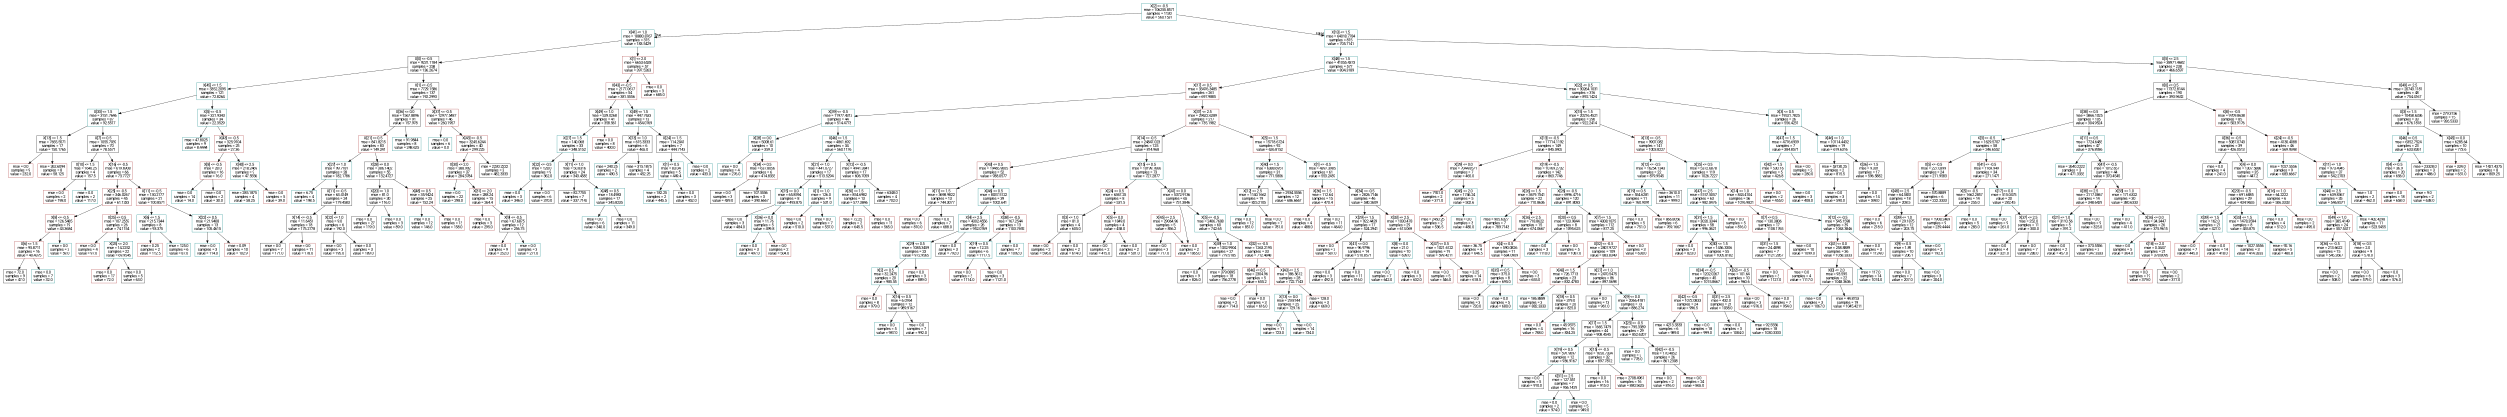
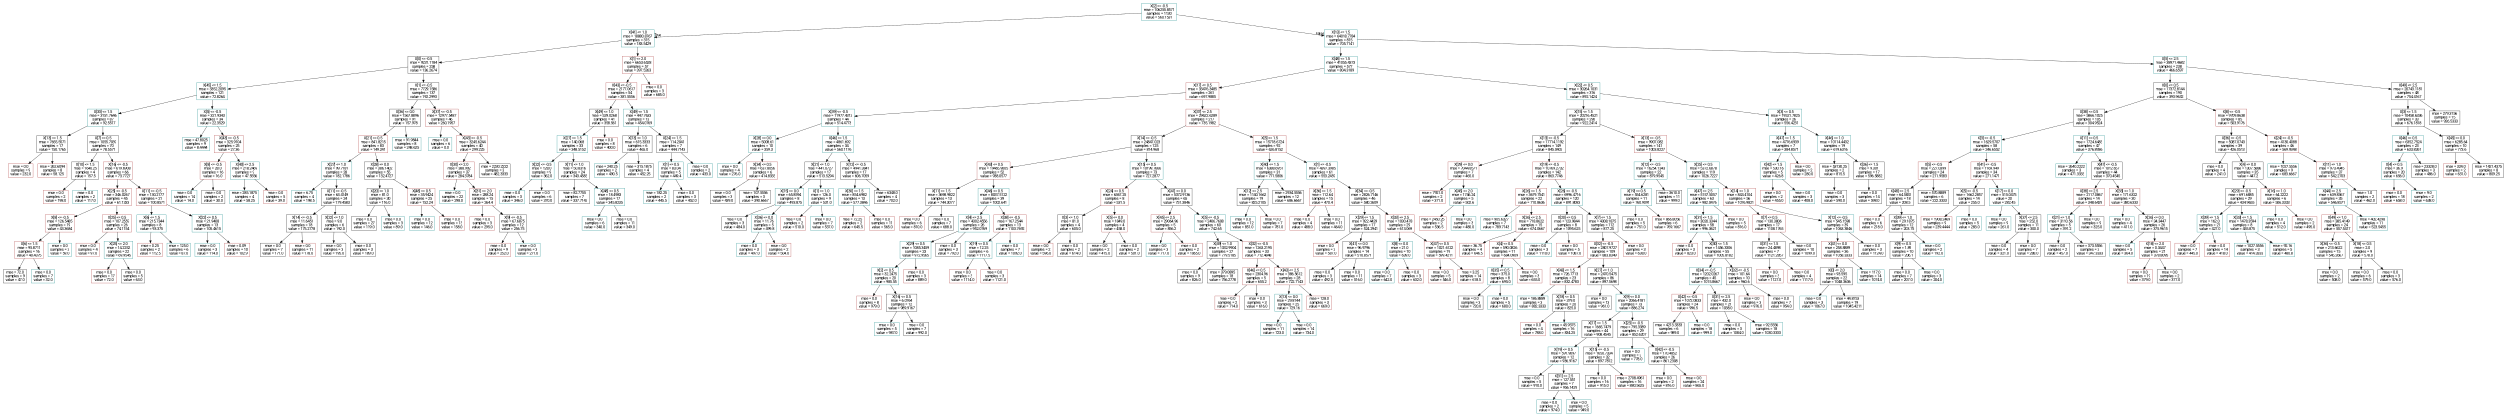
edge "X[41] <= 0.0 mse = 5372.9136 samples = 65 value = 751.3846" -> "mse = 0.0 samples = 2 value = 1065.0": now "X[41] <= 0.0 mse = 5372.9136 samples = 65 value = 751.3846" -> "X[45] <= 2.5 mse = 29064.96 samples = 5 value = 856.2"
node "mse = 0.0 samples = 3 value = 717.0": color black -> teal
